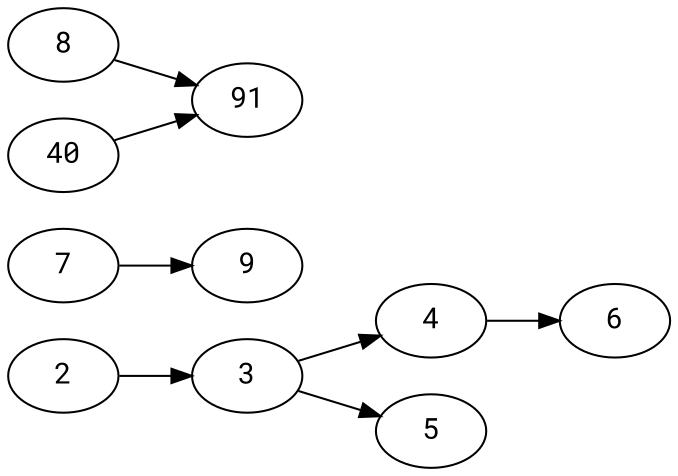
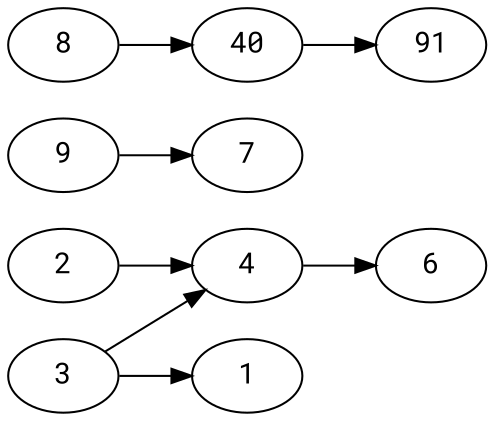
edge "8" -> "91": now "8" -> "40"
edge "7" -> "9": reversed
edge "2" -> "3": now "2" -> "4"
node "5": label "5" -> "1"
